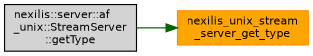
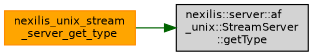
edge "nexilis::server::af _unix::StreamServer ::getType" -> "nexilis_unix_stream _server_get_type": reversed
